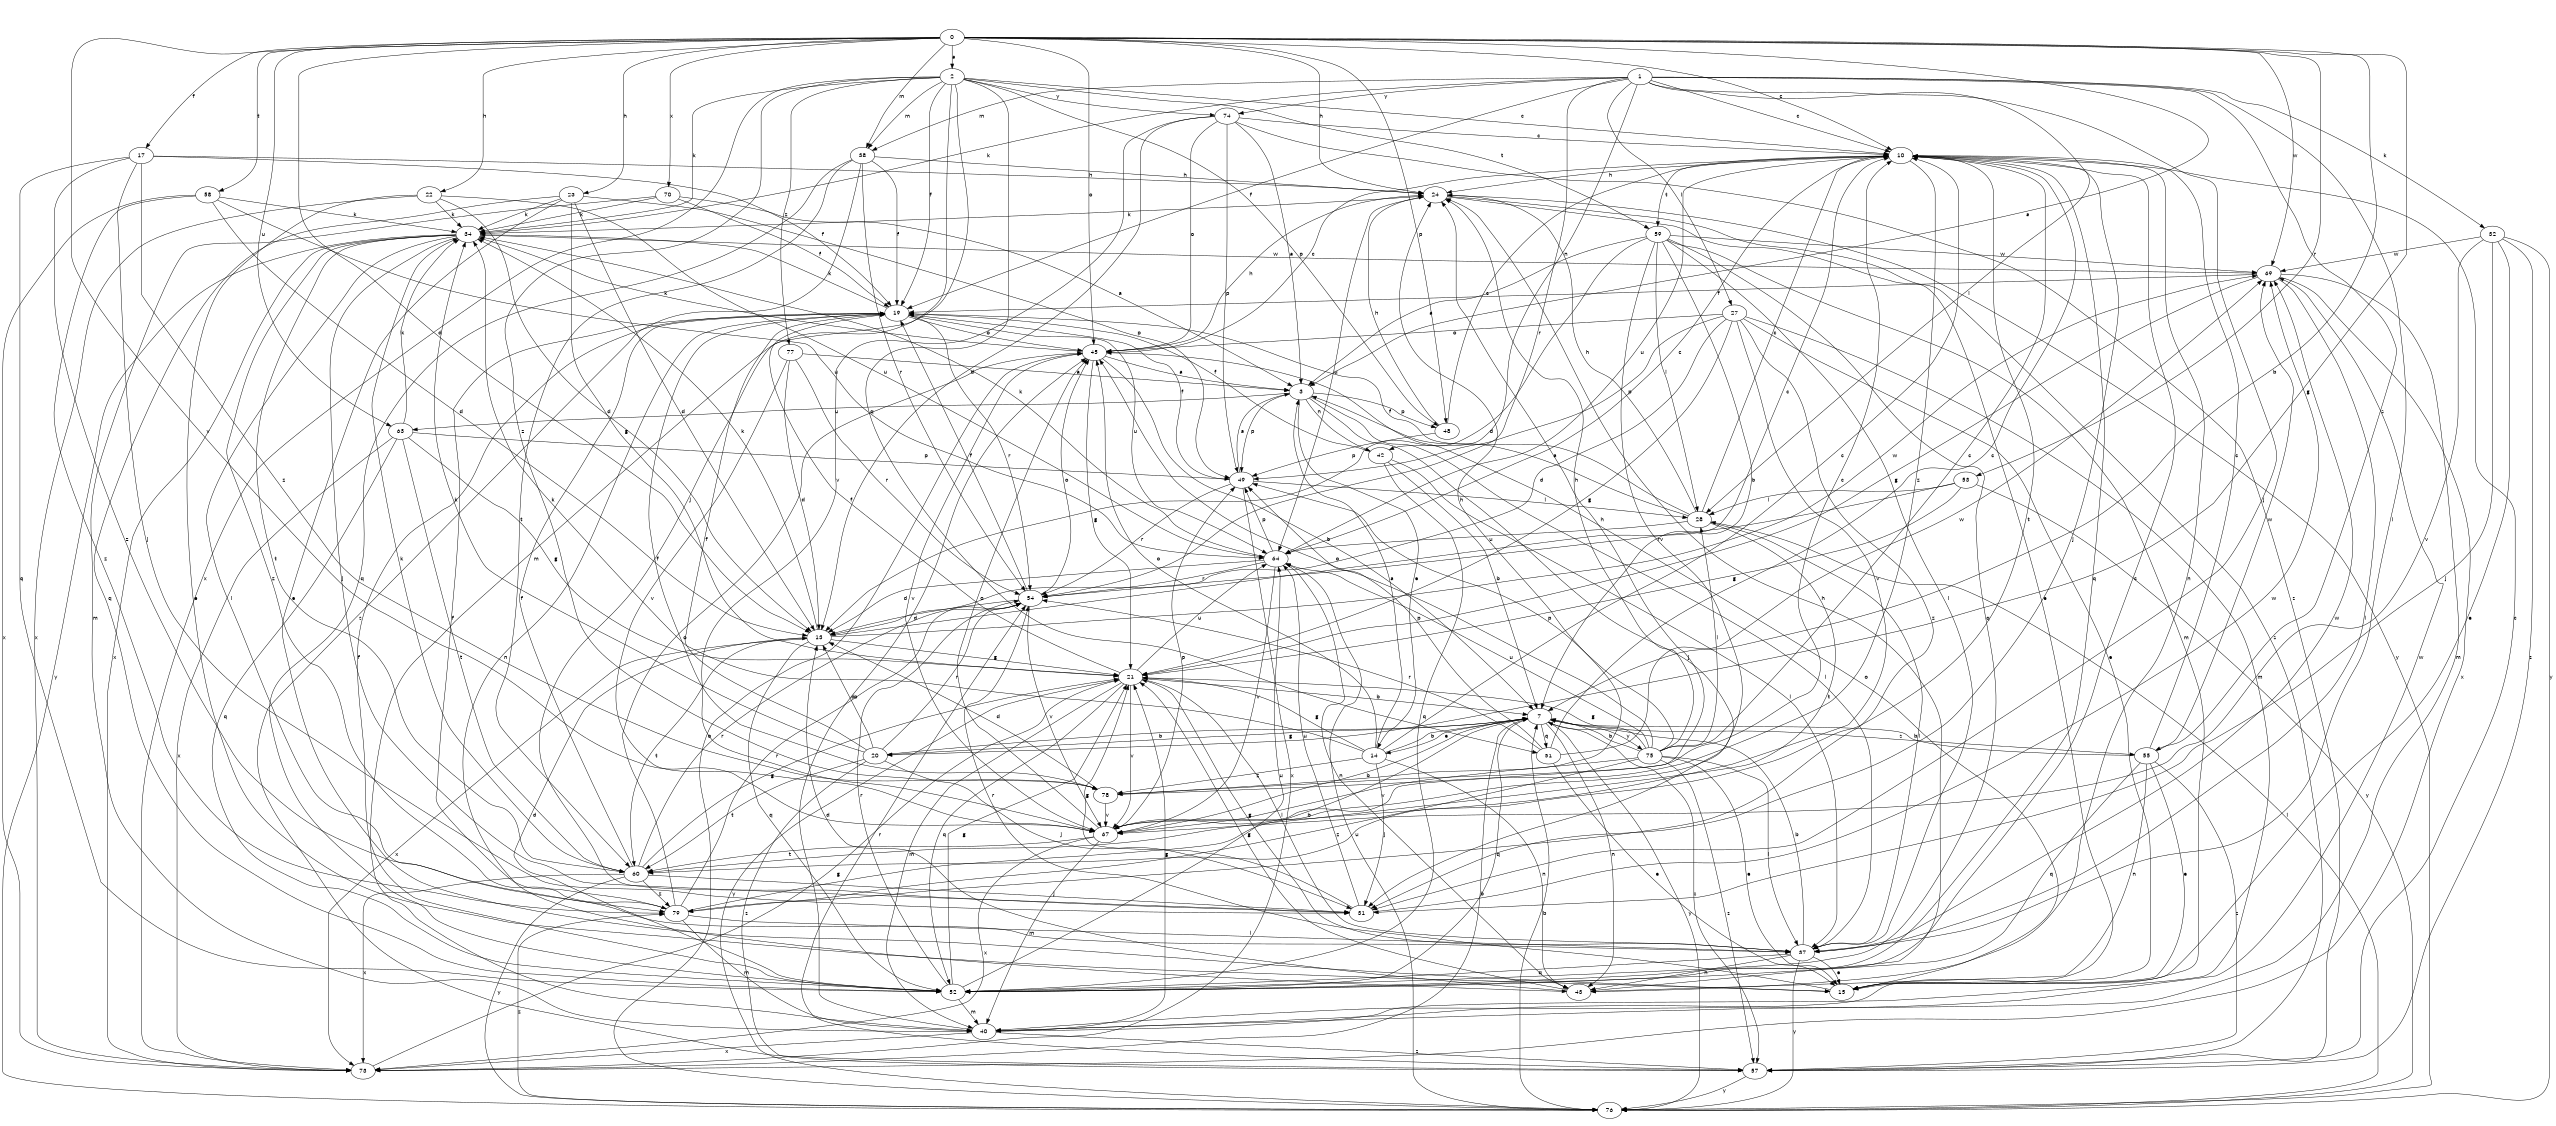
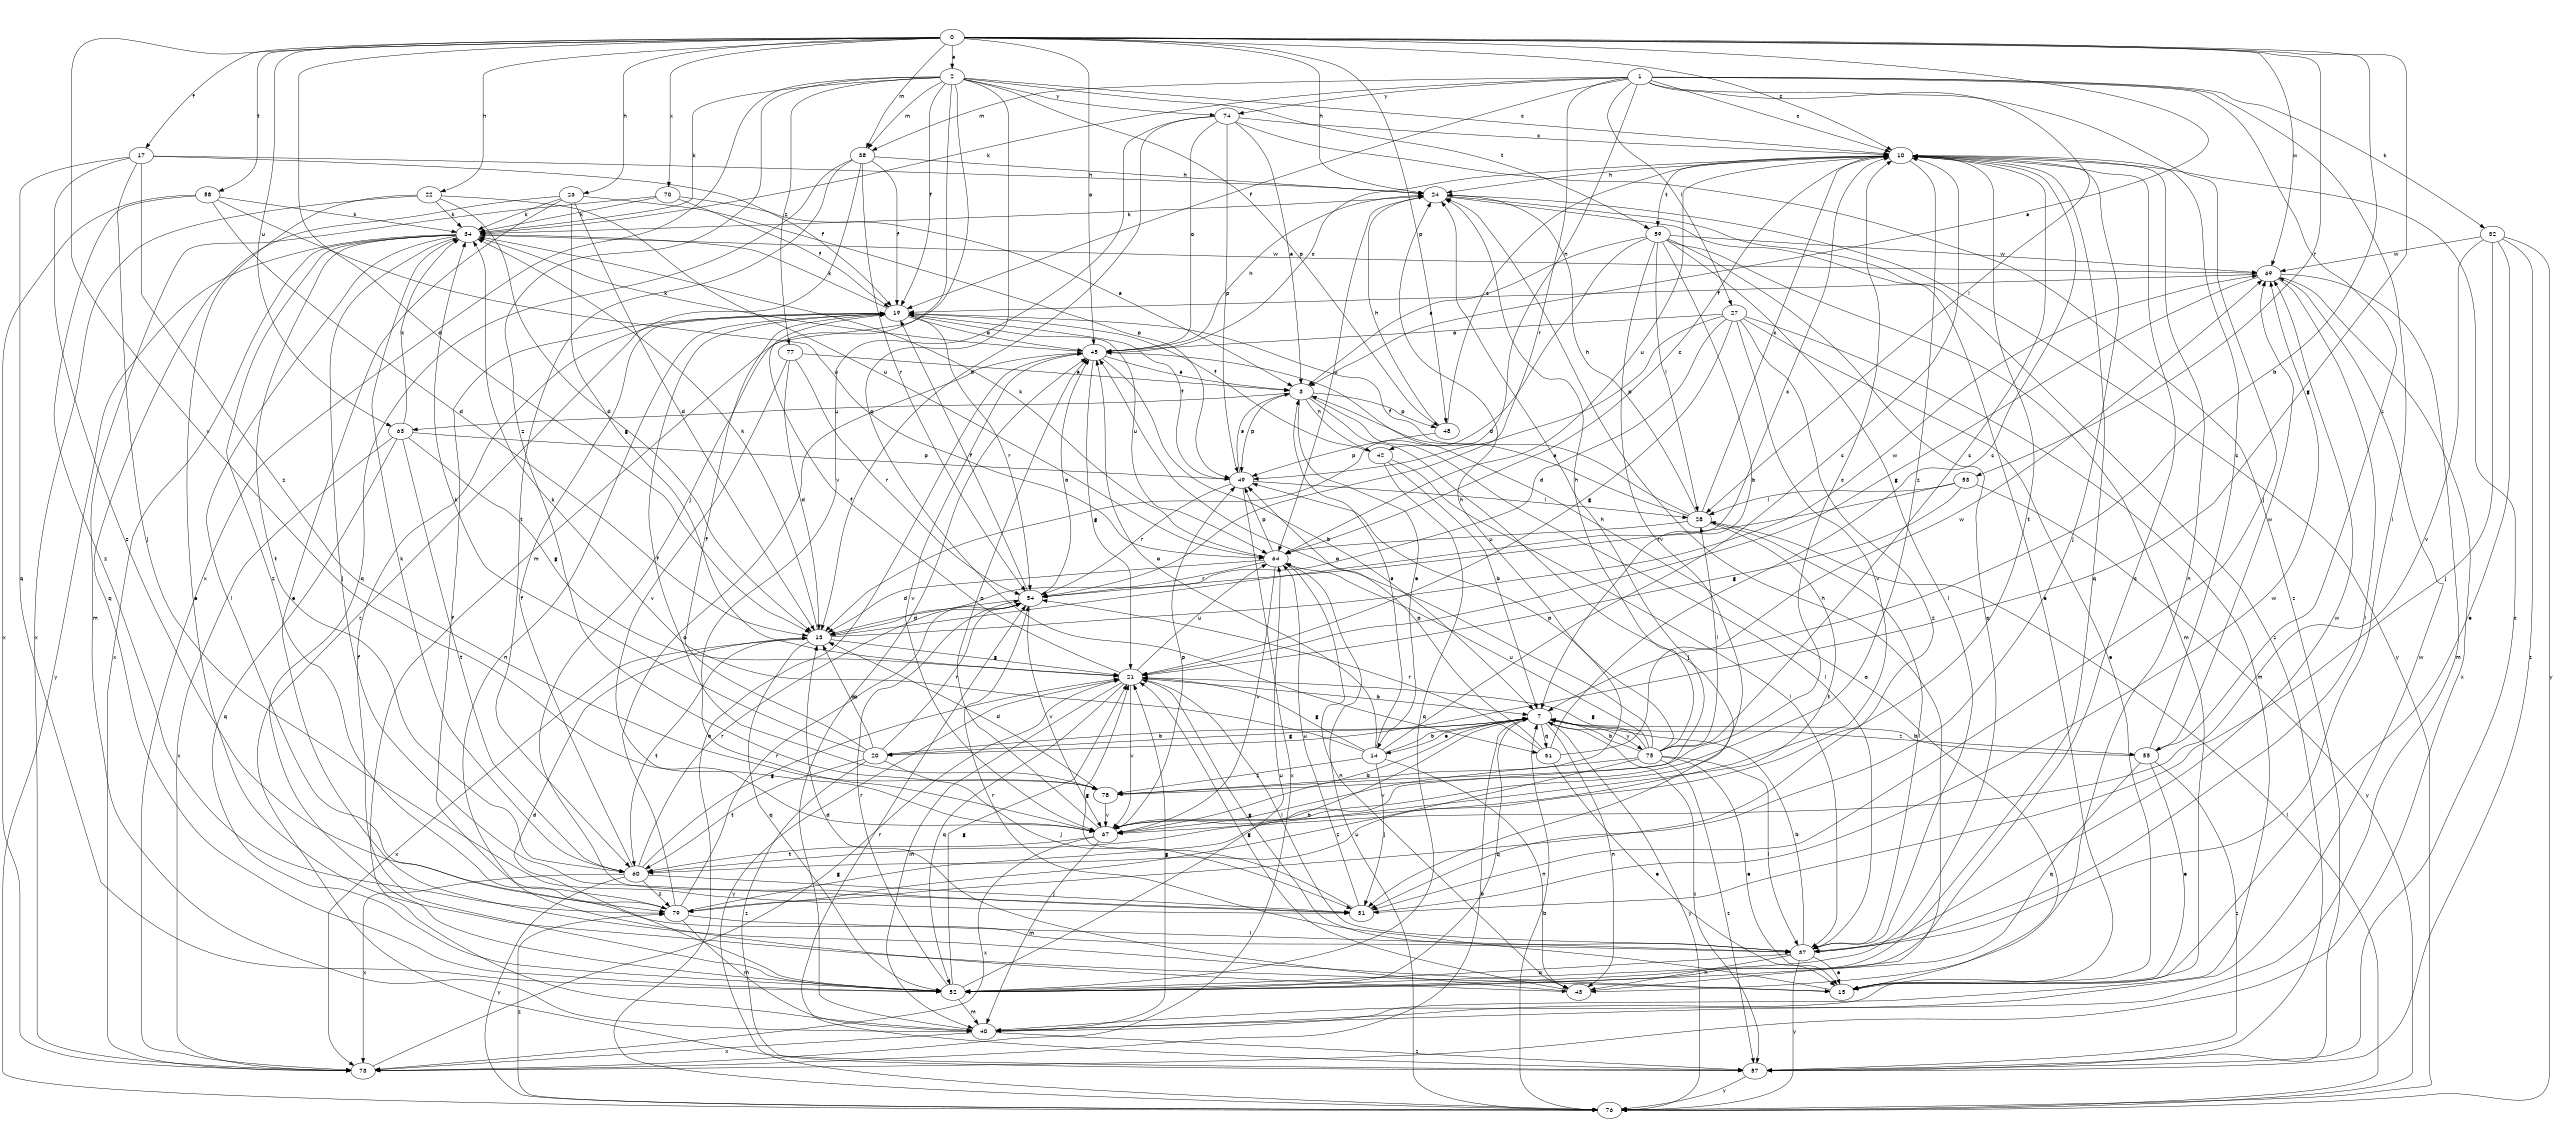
edge "55" -> "43": removed, label "n"
